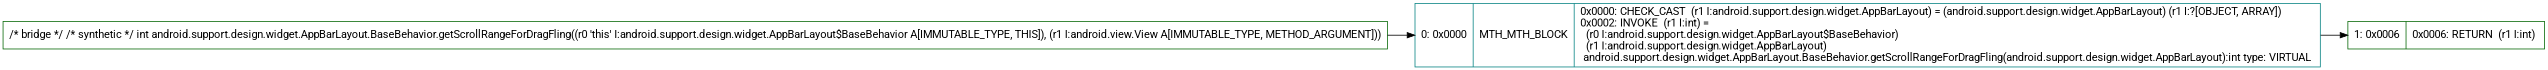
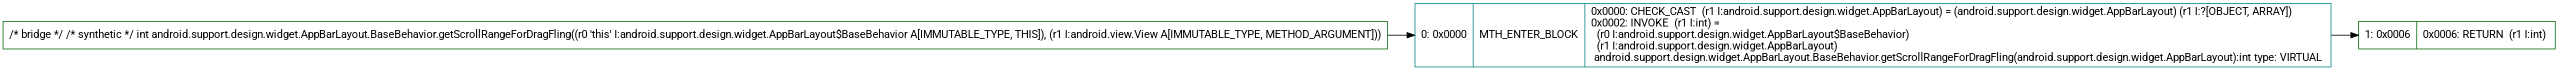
node "0: 0x0000": text "MTH_MTH_BLOCK" -> "MTH_ENTER_BLOCK"
